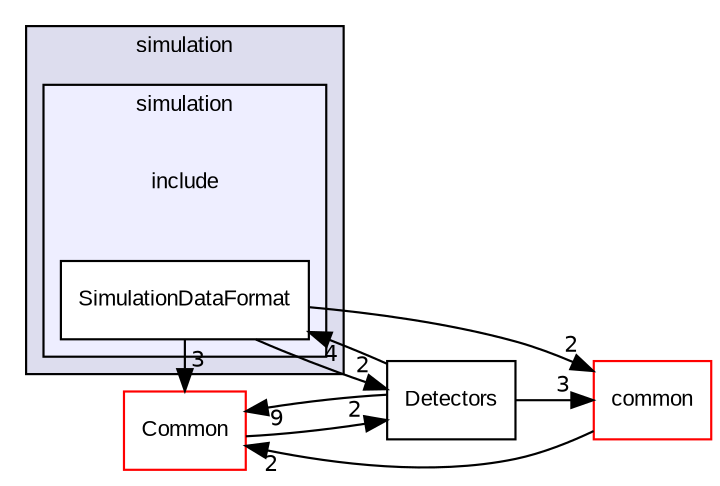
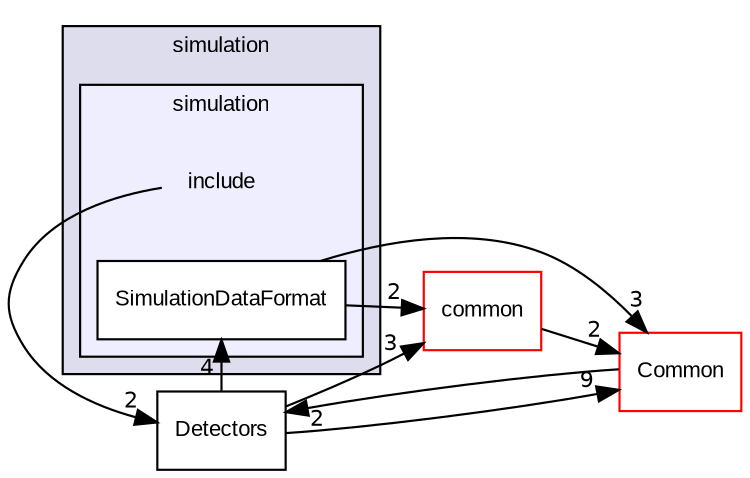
edge "SimulationDataFormat" -> "Detectors": now "include" -> "Detectors"
